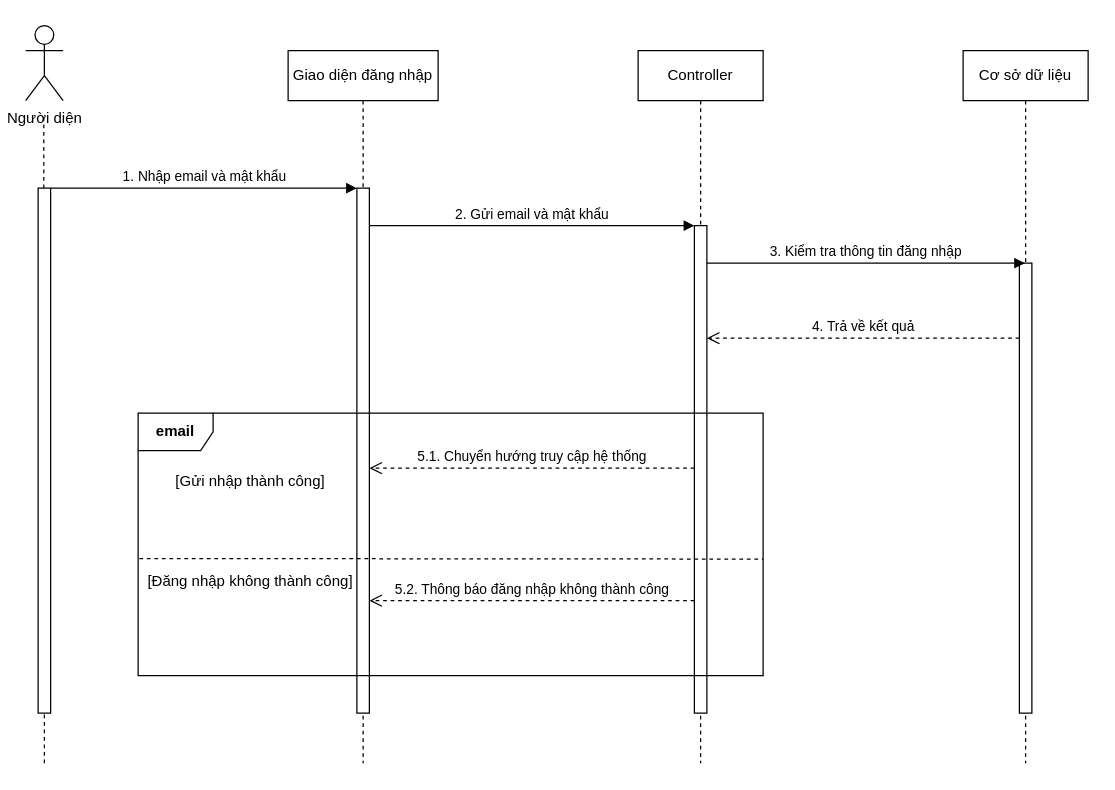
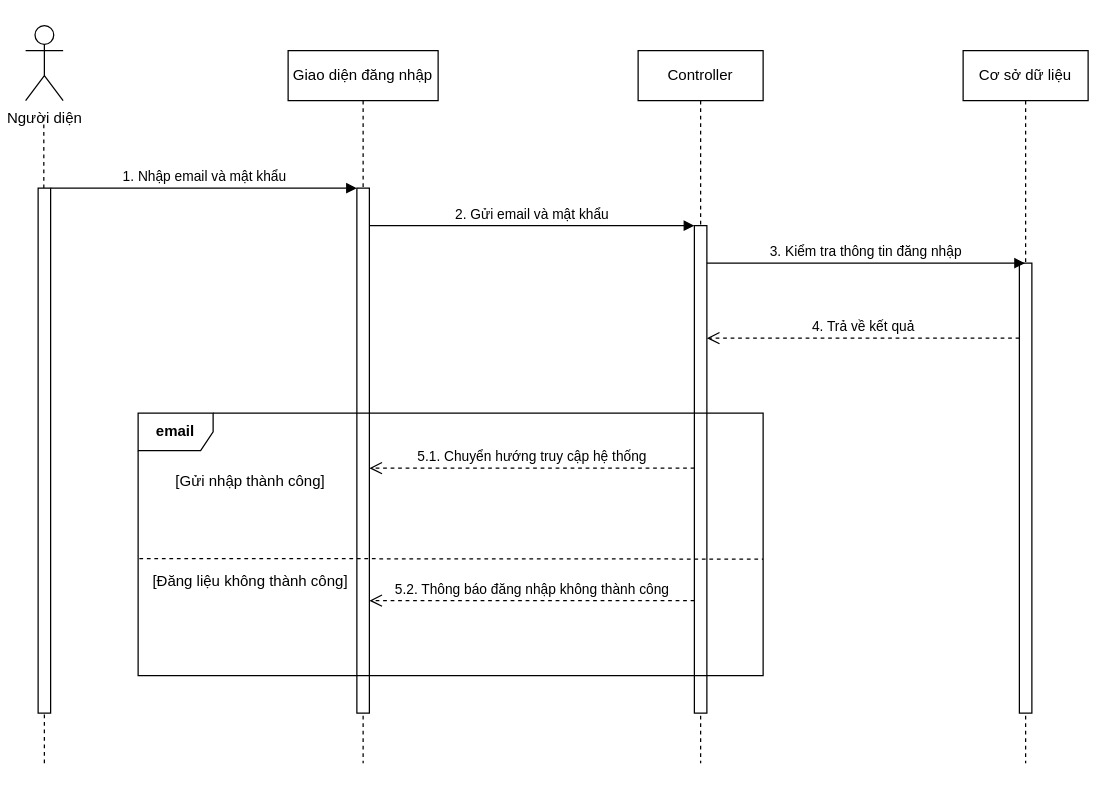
node "[Đăng nhập không thành công]": label "[Đăng nhập không thành công]" -> "[Đăng liệu không thành công]"
